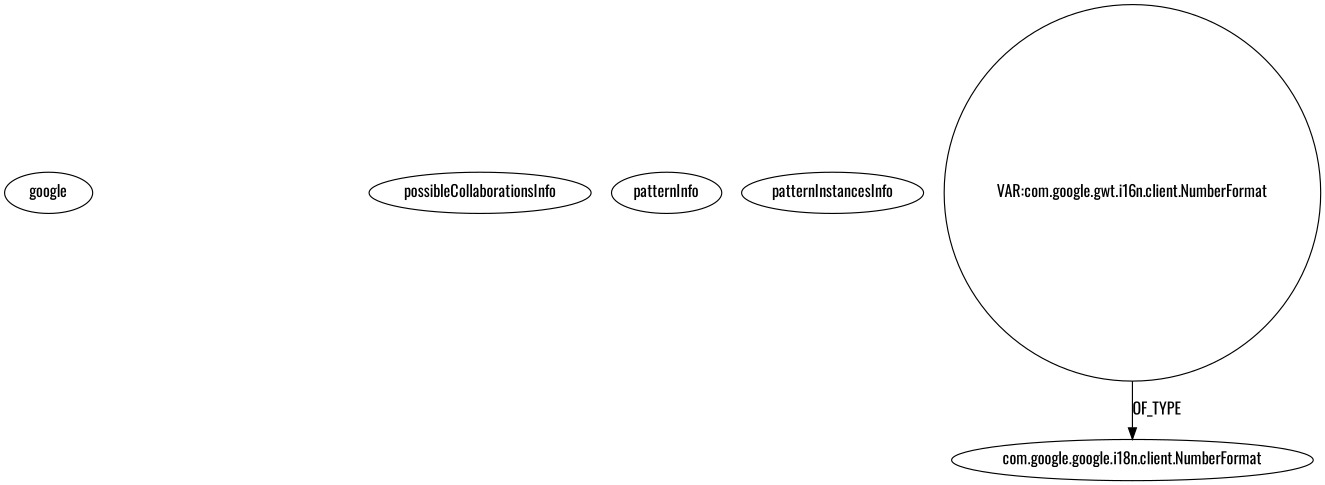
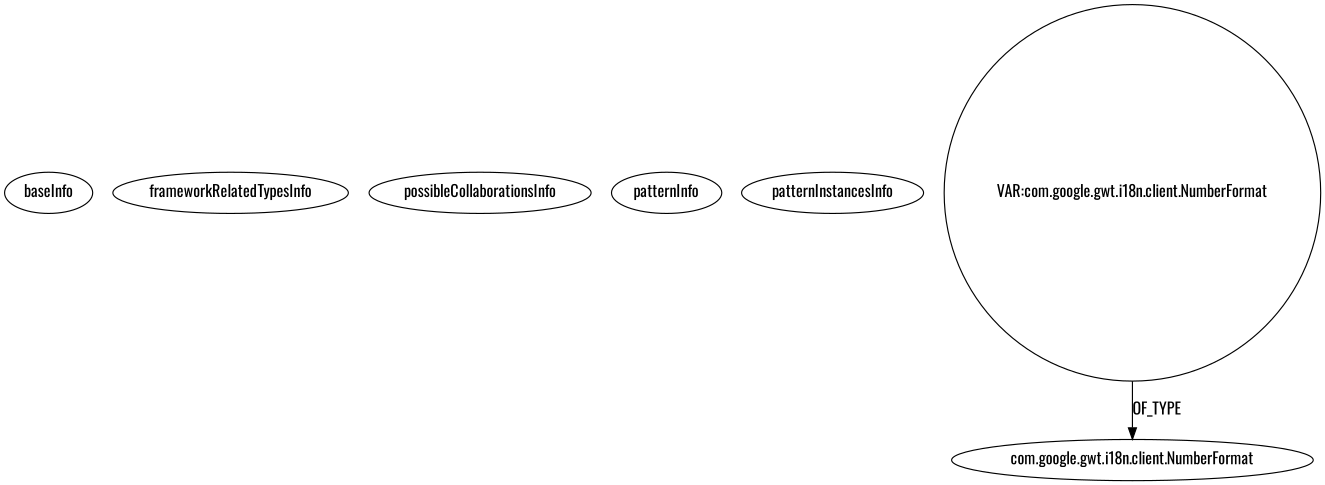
node "google": label "google" -> "baseInfo"
node "frameworkRelatedTypesInfo": added
node "VAR:com.google.gwt.i16n.client.NumberFormat": label "VAR:com.google.gwt.i16n.client.NumberFormat" -> "VAR:com.google.gwt.i18n.client.NumberFormat"
node "com.google.google.i18n.client.NumberFormat": label "com.google.google.i18n.client.NumberFormat" -> "com.google.gwt.i18n.client.NumberFormat"
